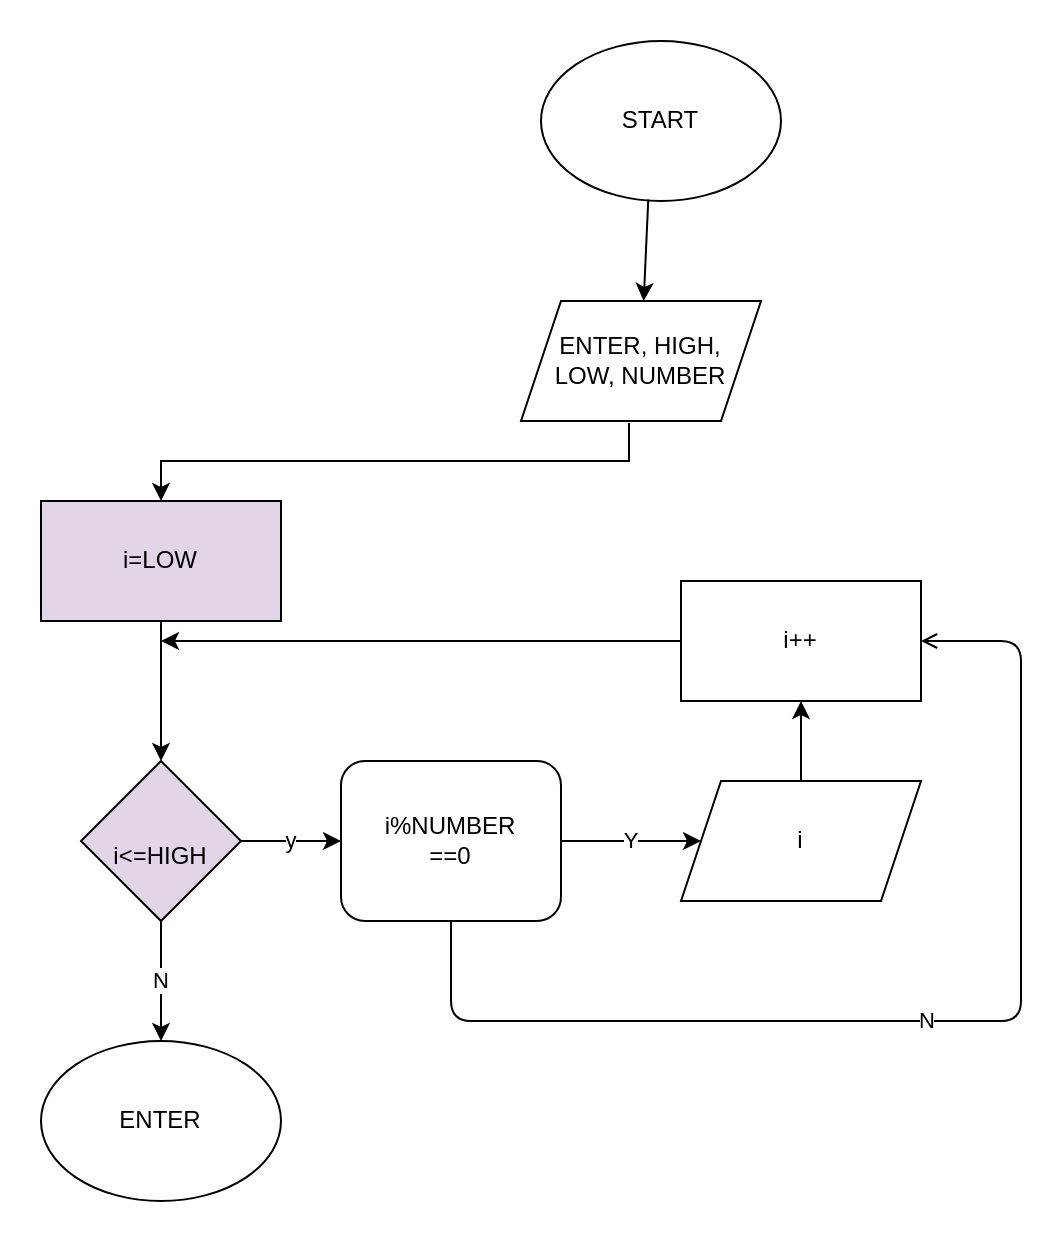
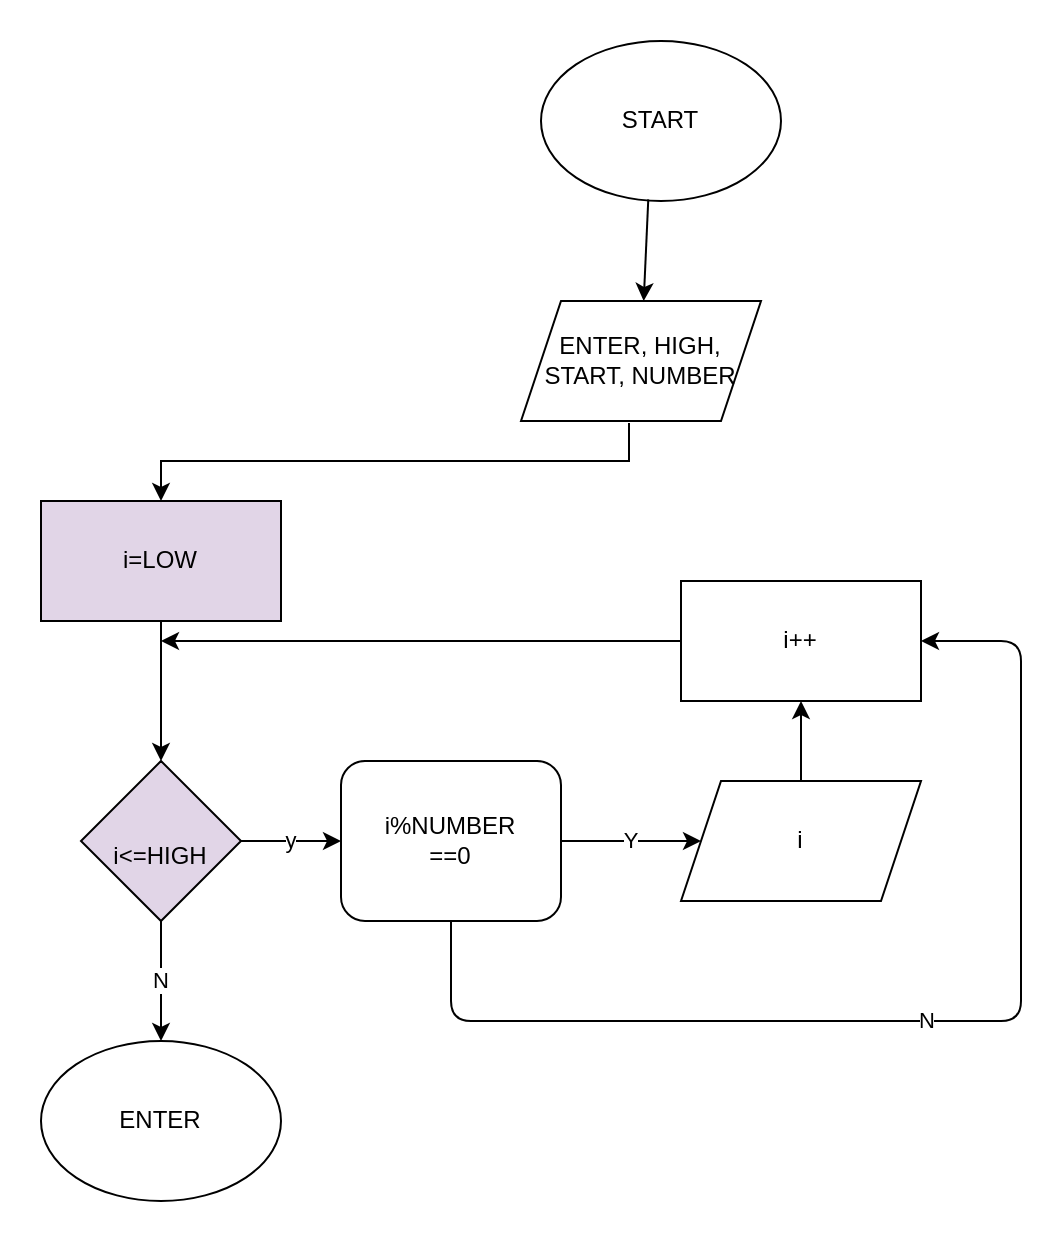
node "ENTER, HIGH, LOW, NUMBER": label "ENTER, HIGH, LOW, NUMBER" -> "ENTER, HIGH, START, NUMBER"
edge "i%NUMBER ==0" -> "i++": arrowhead open -> classic
